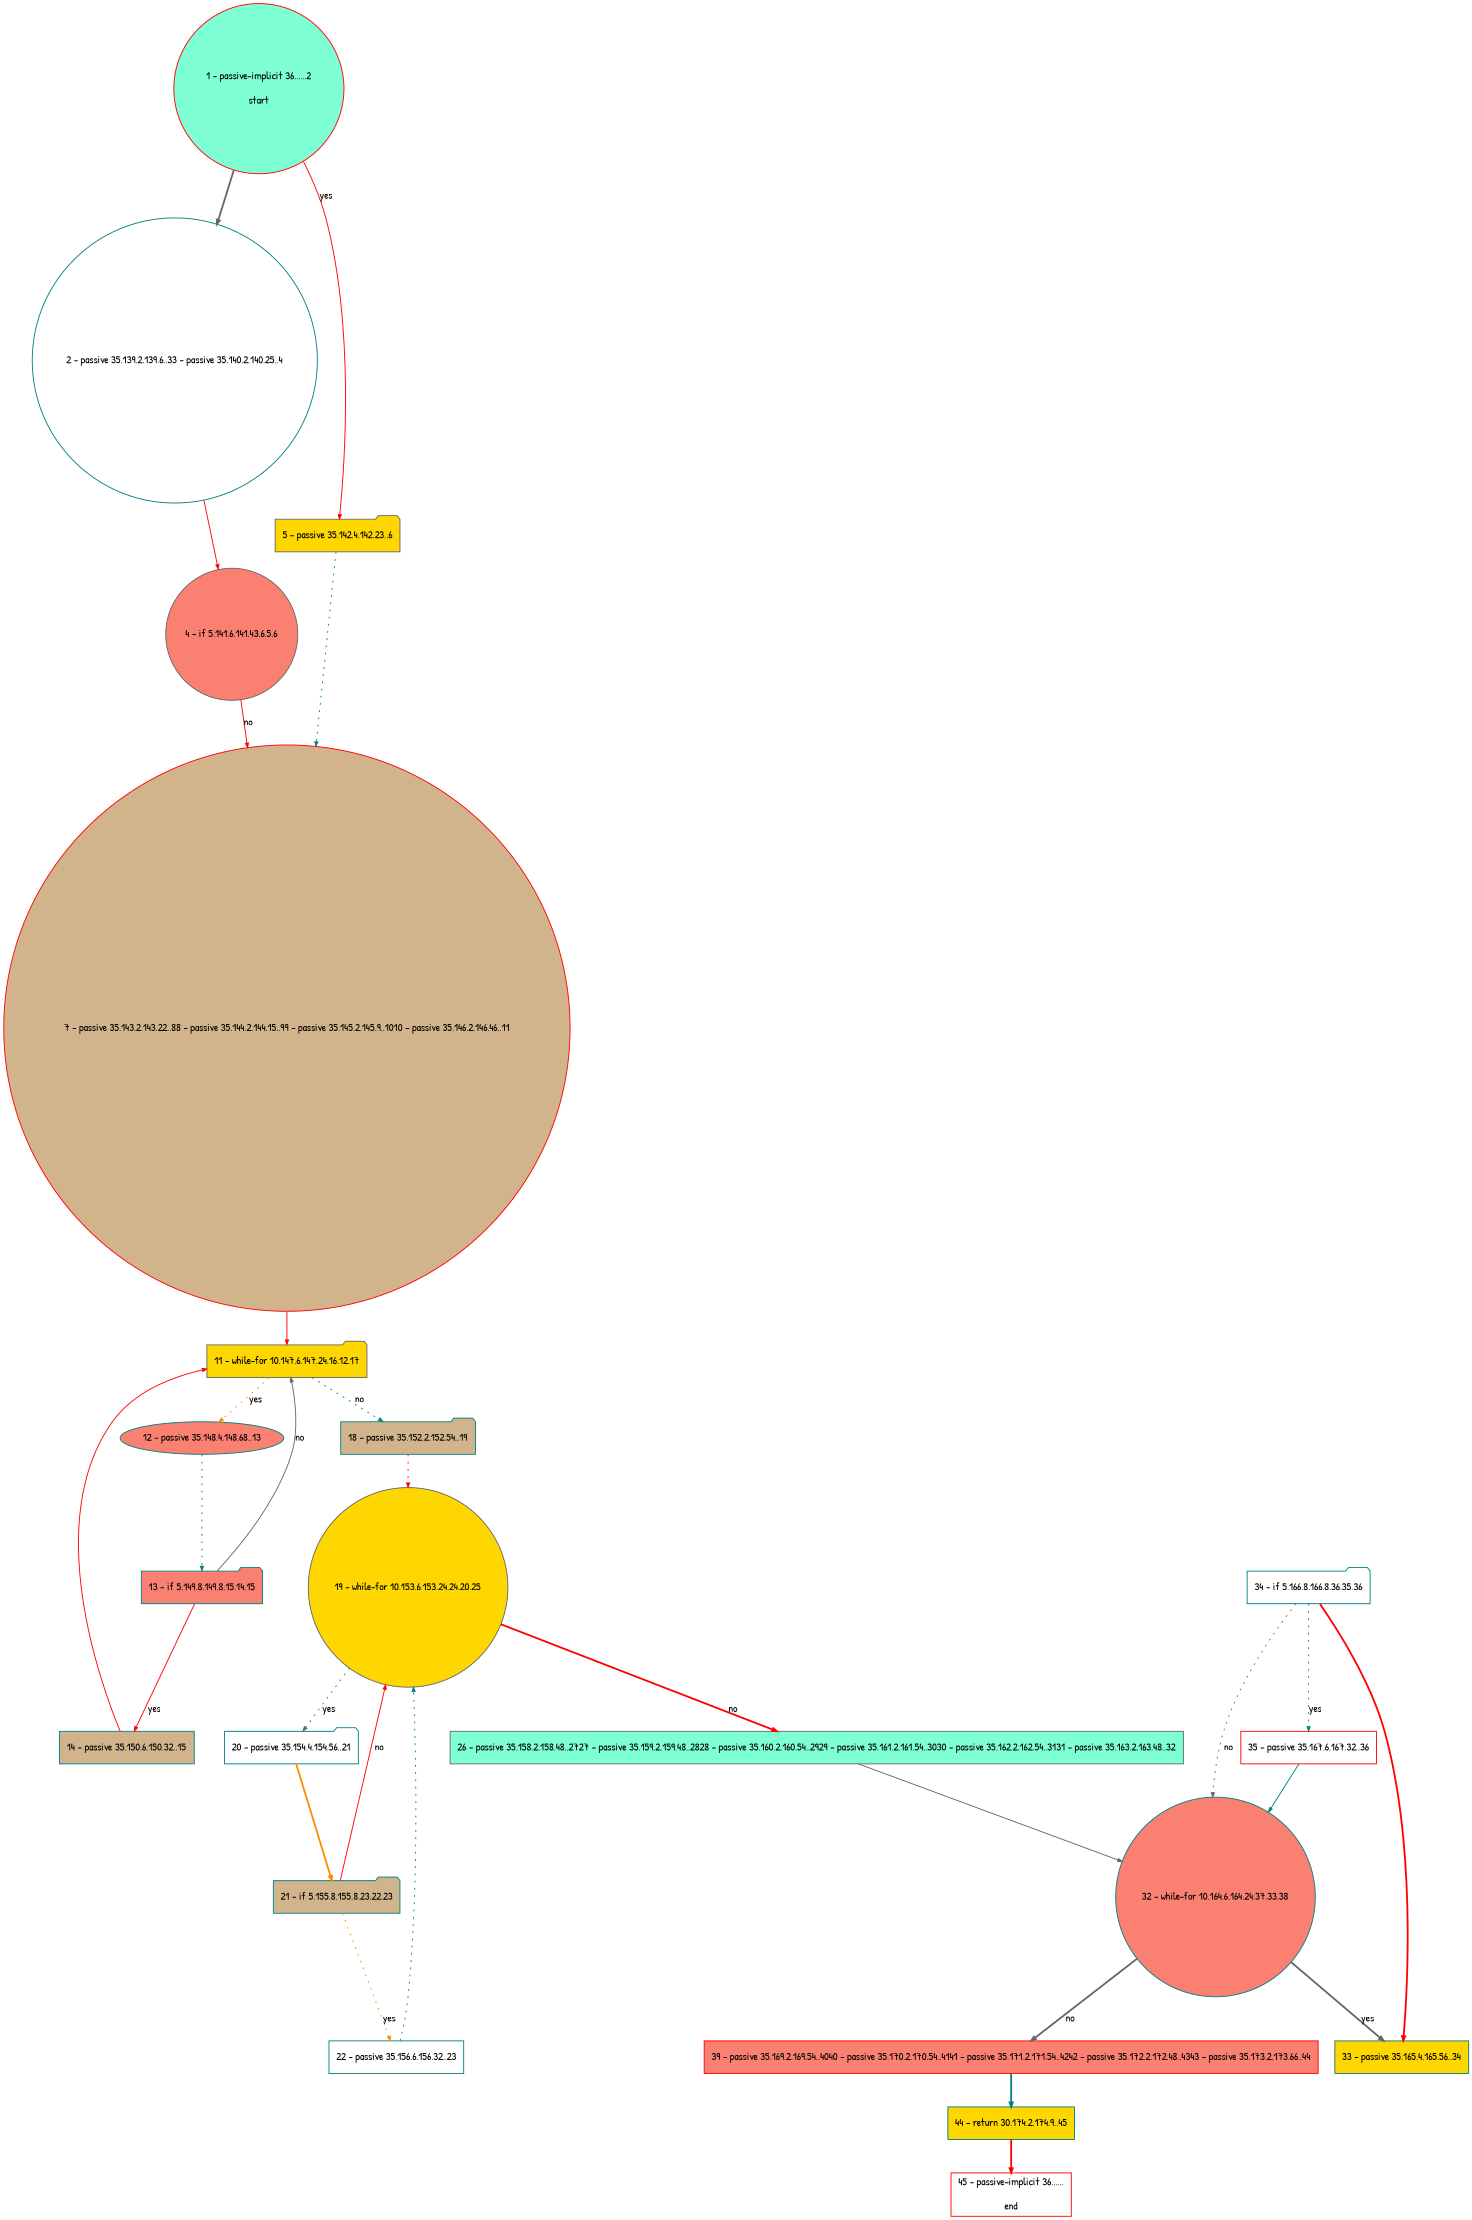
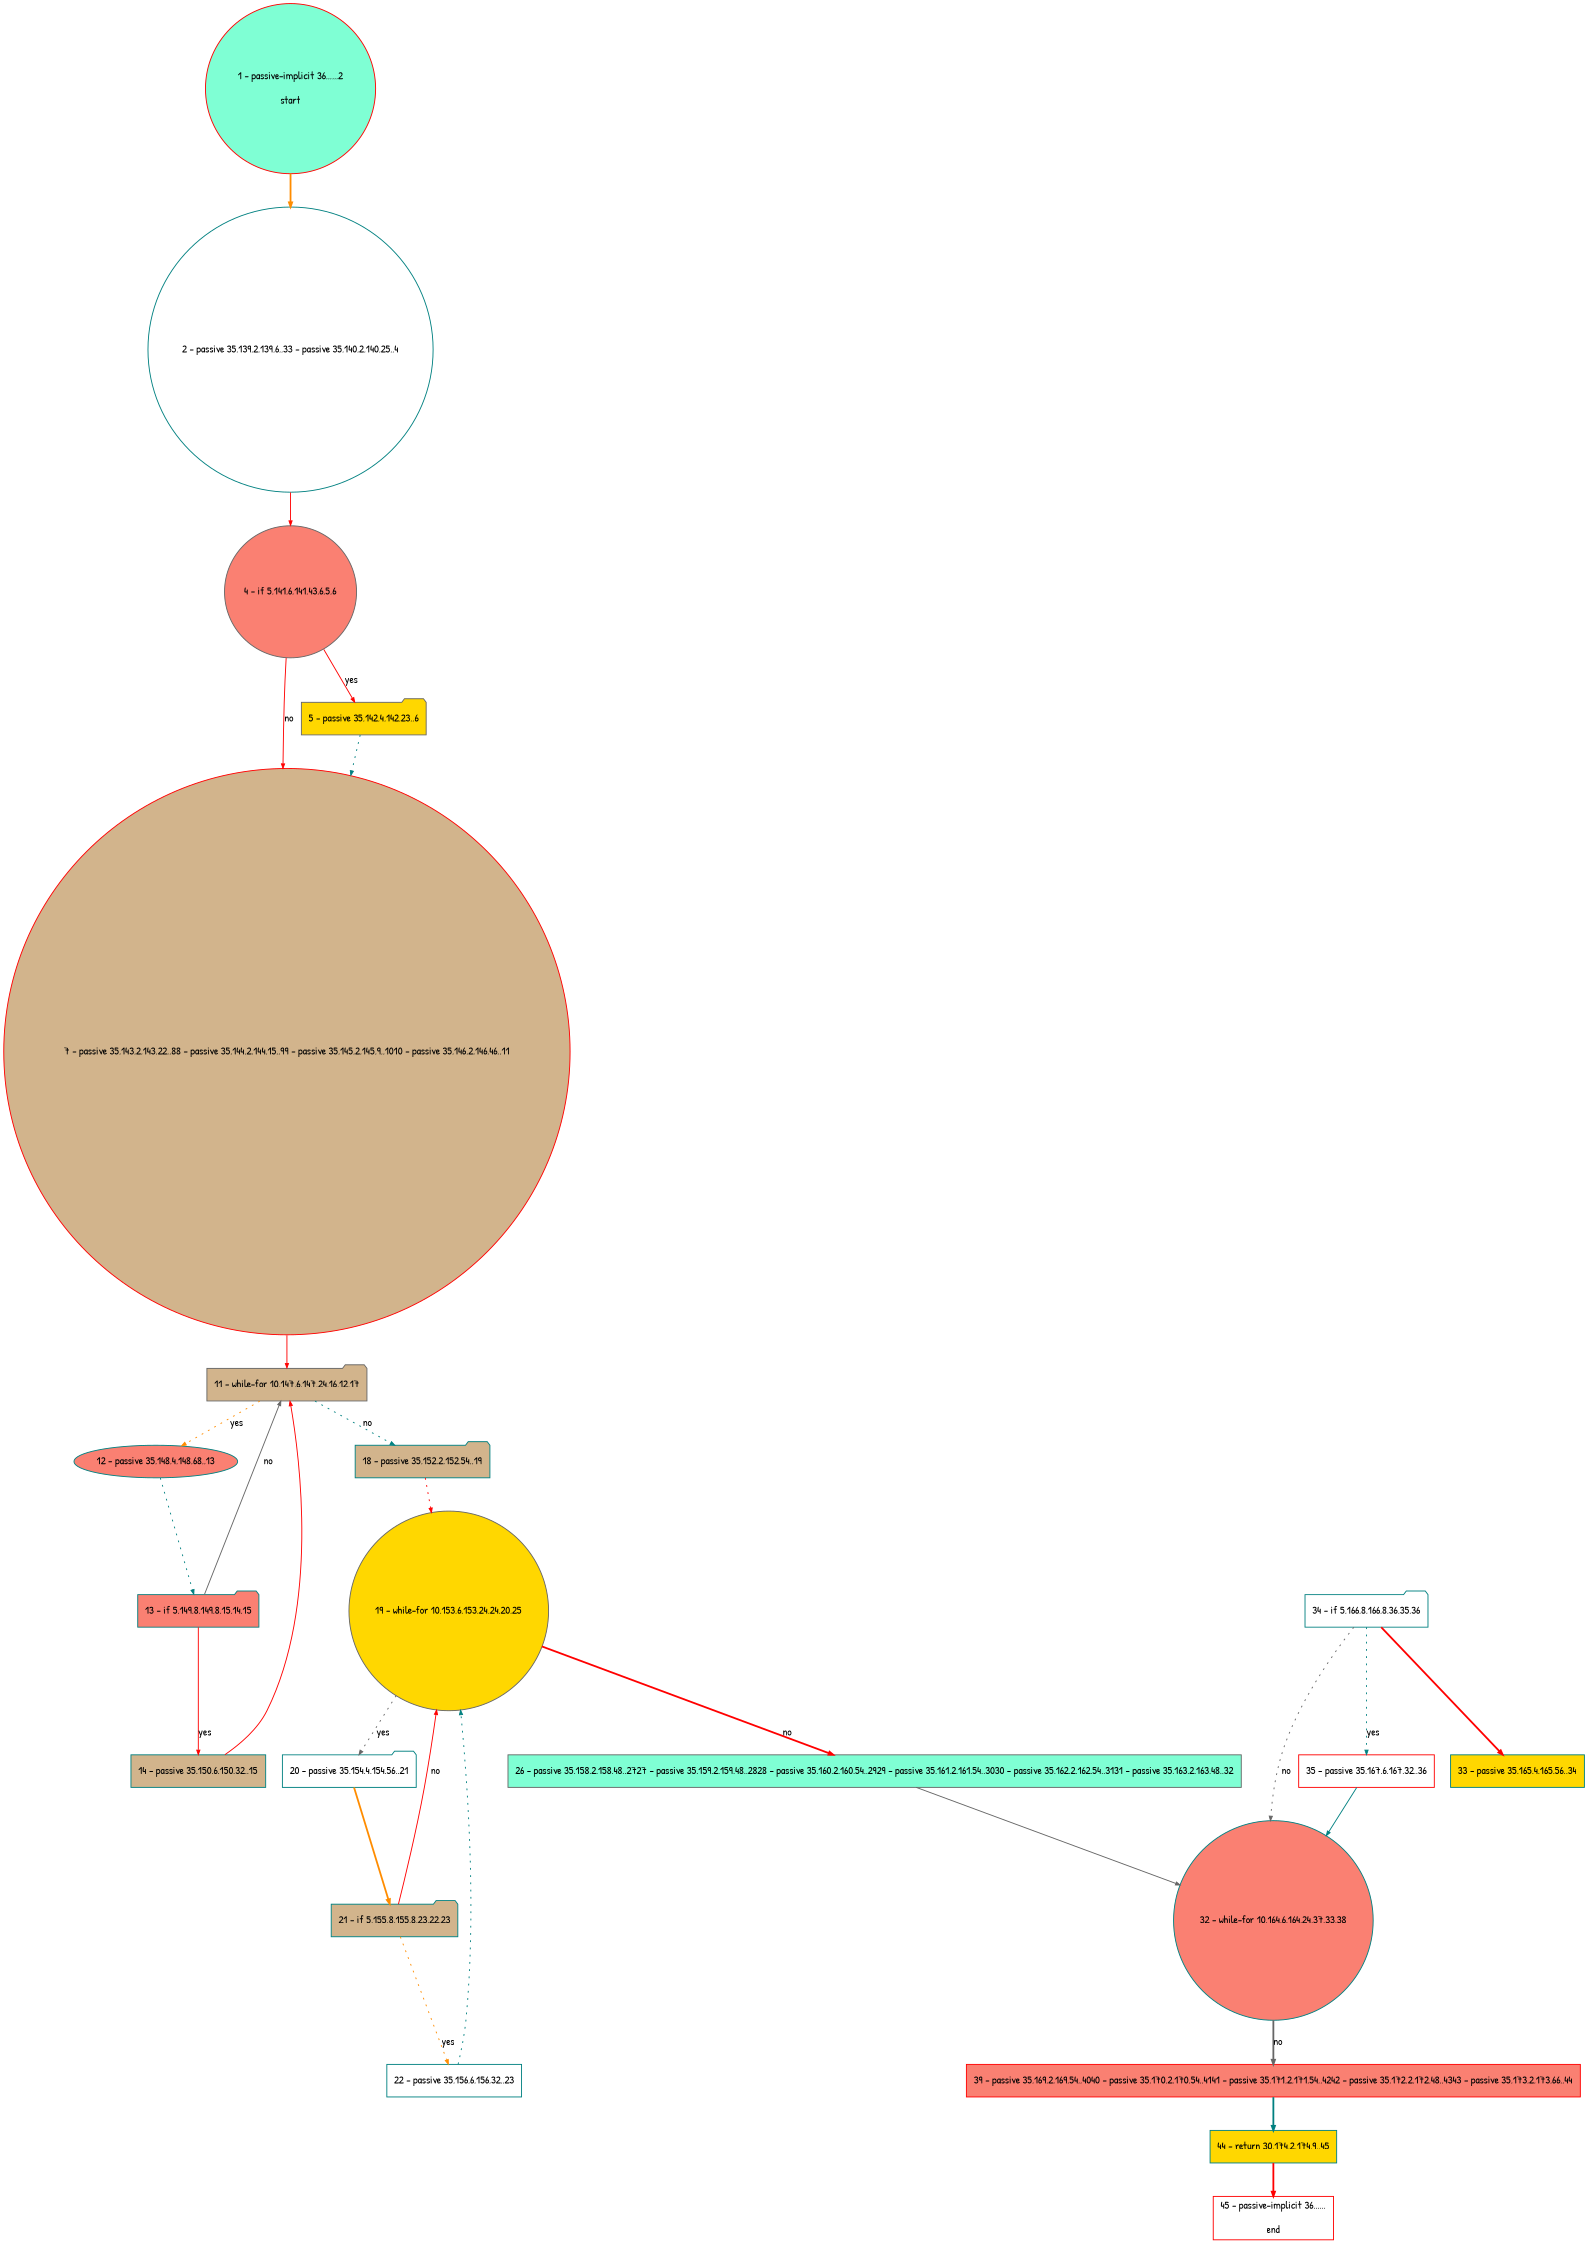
edge "1 - passive-implicit 36,,,,,,2 start" -> "2 - passive 35,139,2,139,6,,33 - passive 35,140,2,140,25,,4": color gray40 -> darkorange
edge "1 - passive-implicit 36,,,,,,2 start" -> "5 - passive 35,142,4,142,23,,6": now "4 - if 5,141,6,141,43,6,5,6" -> "5 - passive 35,142,4,142,23,,6"
node "11 - while-for 10,147,6,147,24,16,12,17": fillcolor gold -> tan
edge "32 - while-for 10,164,6,164,24,37,33,38" -> "33 - passive 35,165,4,165,56,,34": removed, label "yes"
